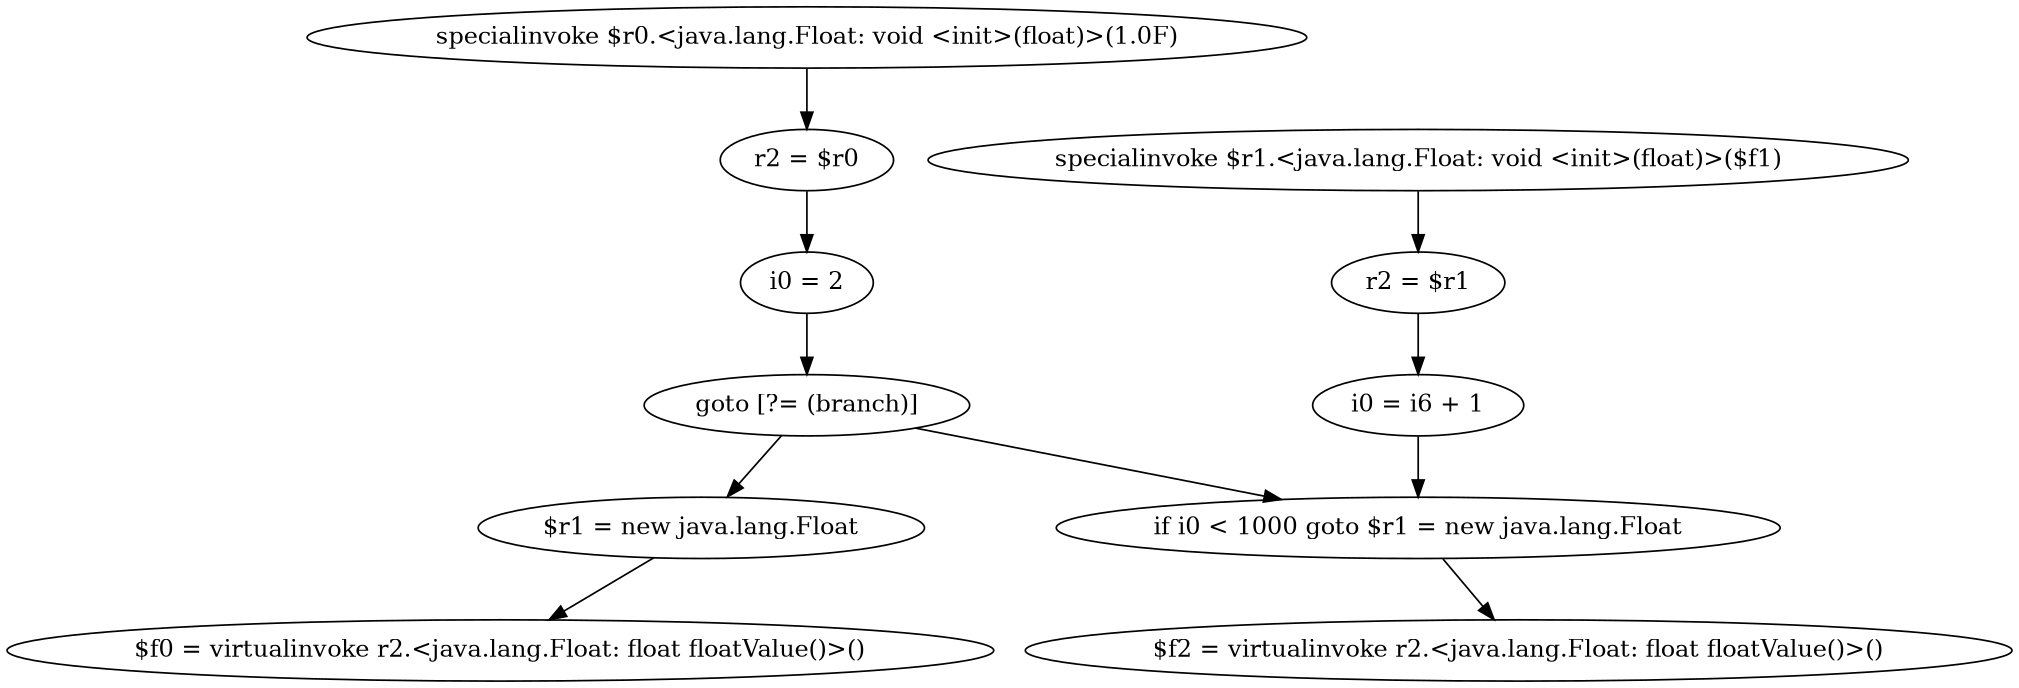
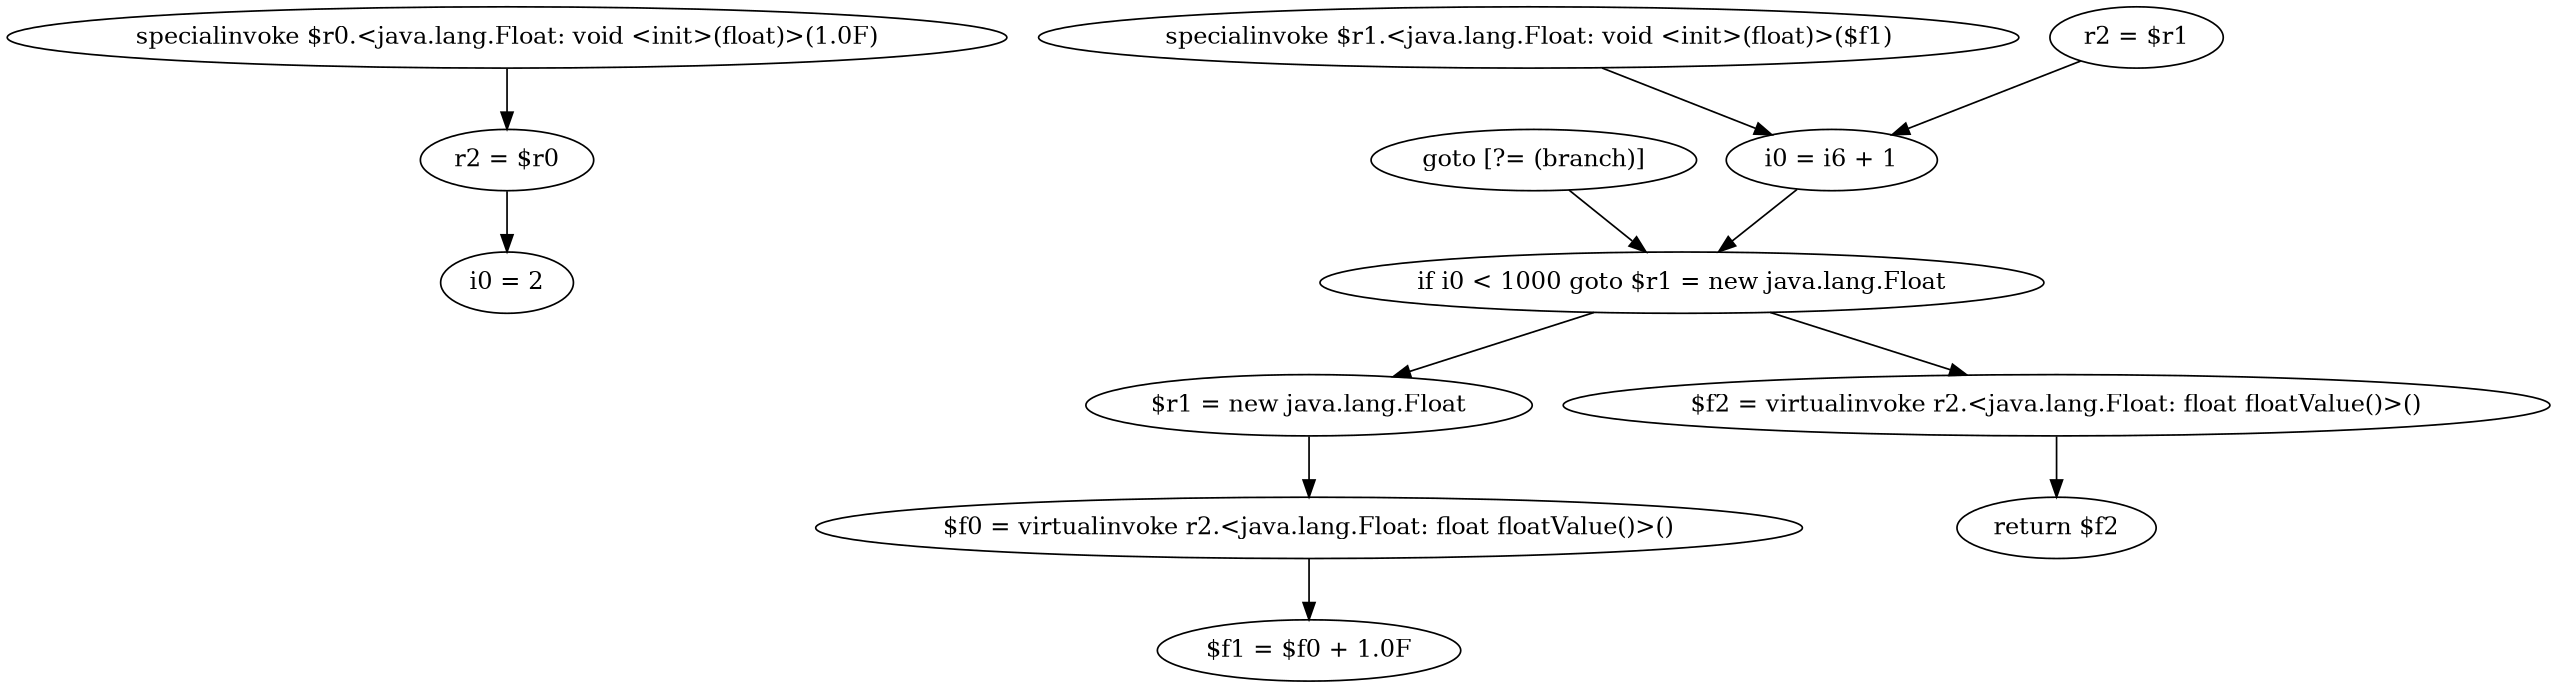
edge "specialinvoke $r1.<java.lang.Float: void <init>(float)>($f1)" -> "r2 = $r1": now "specialinvoke $r1.<java.lang.Float: void <init>(float)>($f1)" -> "i0 = i6 + 1"
edge "i0 = 2" -> "goto [?= (branch)]": removed
edge "goto [?= (branch)]" -> "$r1 = new java.lang.Float": now "if i0 < 1000 goto $r1 = new java.lang.Float" -> "$r1 = new java.lang.Float"
node "return $f2": added
node "$f1 = $f0 + 1.0F": added
